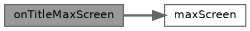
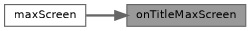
edge "onTitleMaxScreen" -> "maxScreen": reversed
